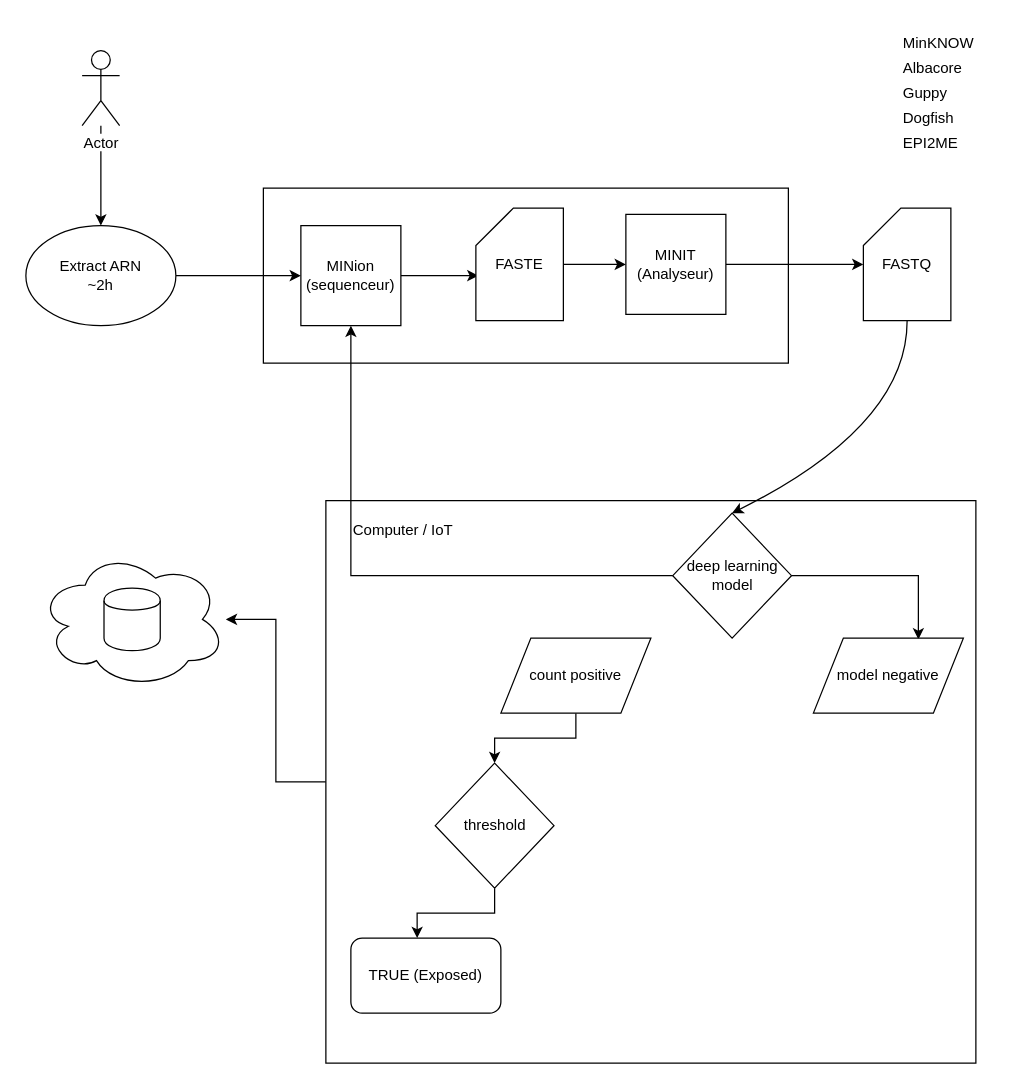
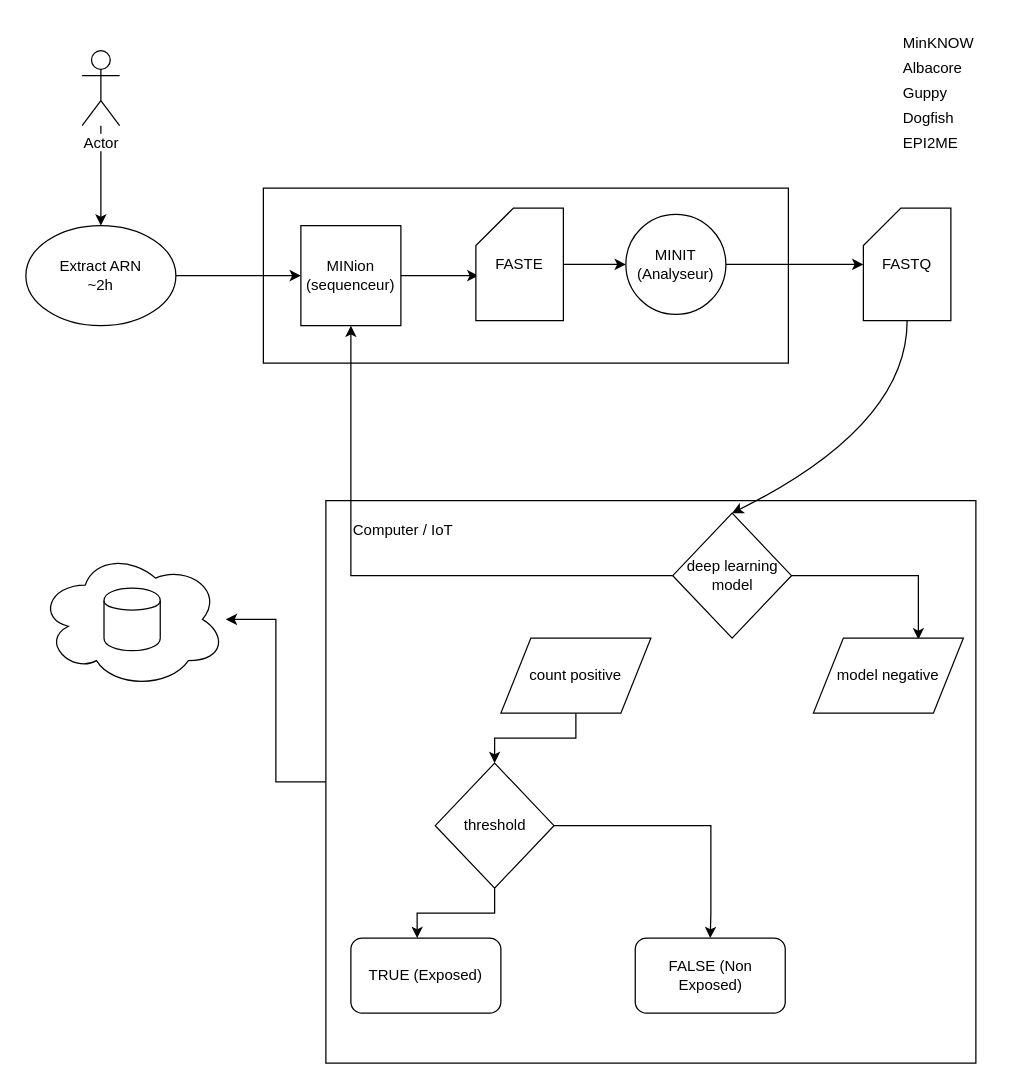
node "MINIT (Analyseur)": shape rectangle -> ellipse
edge "threshold" -> "FALSE (Non Exposed)": added
node "FALSE (Non Exposed)": added
